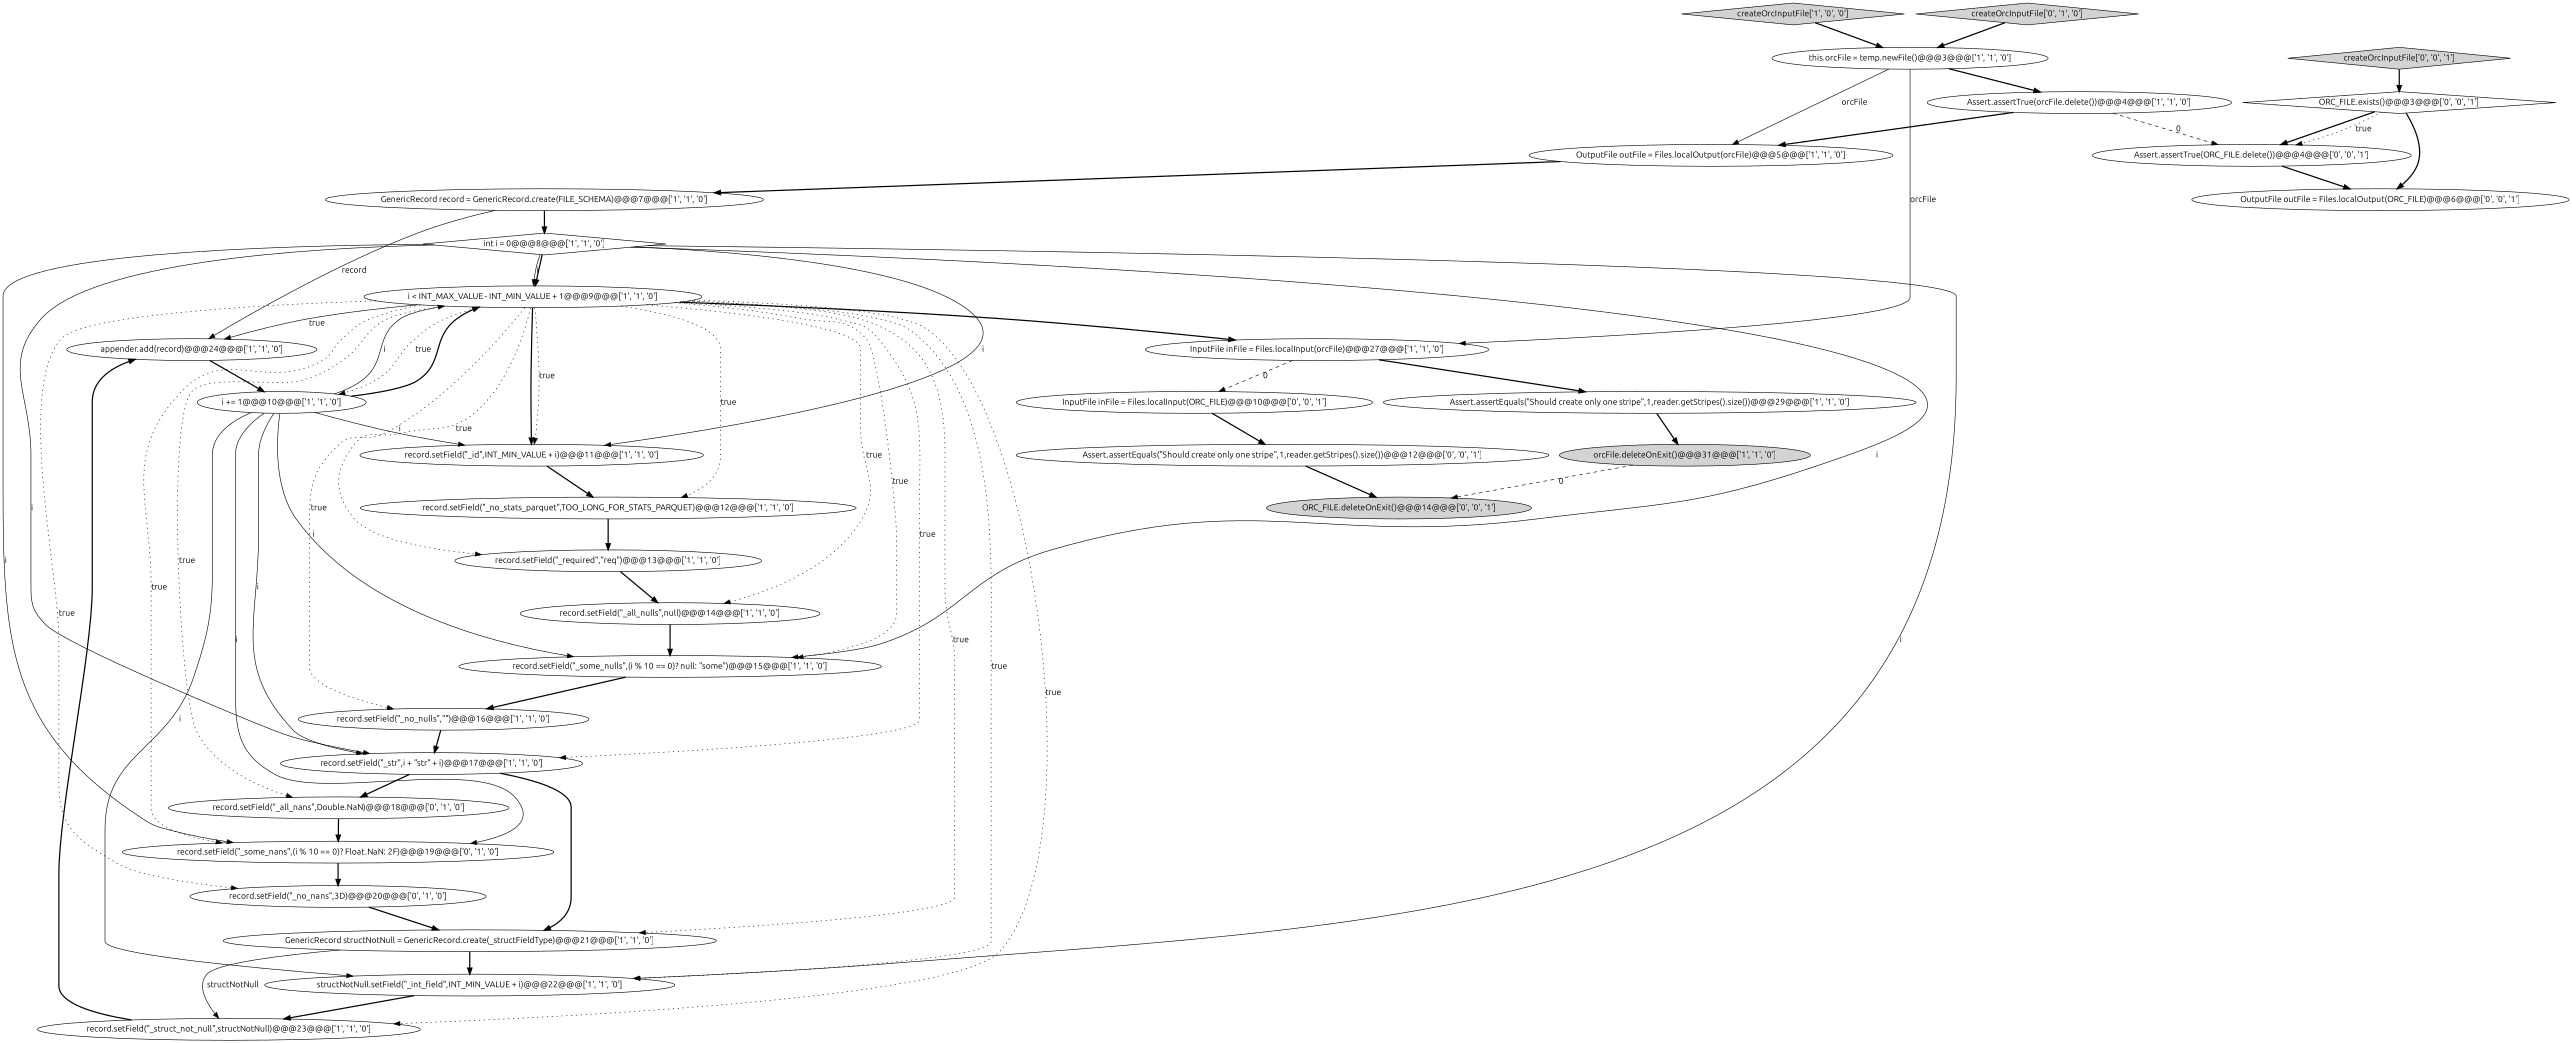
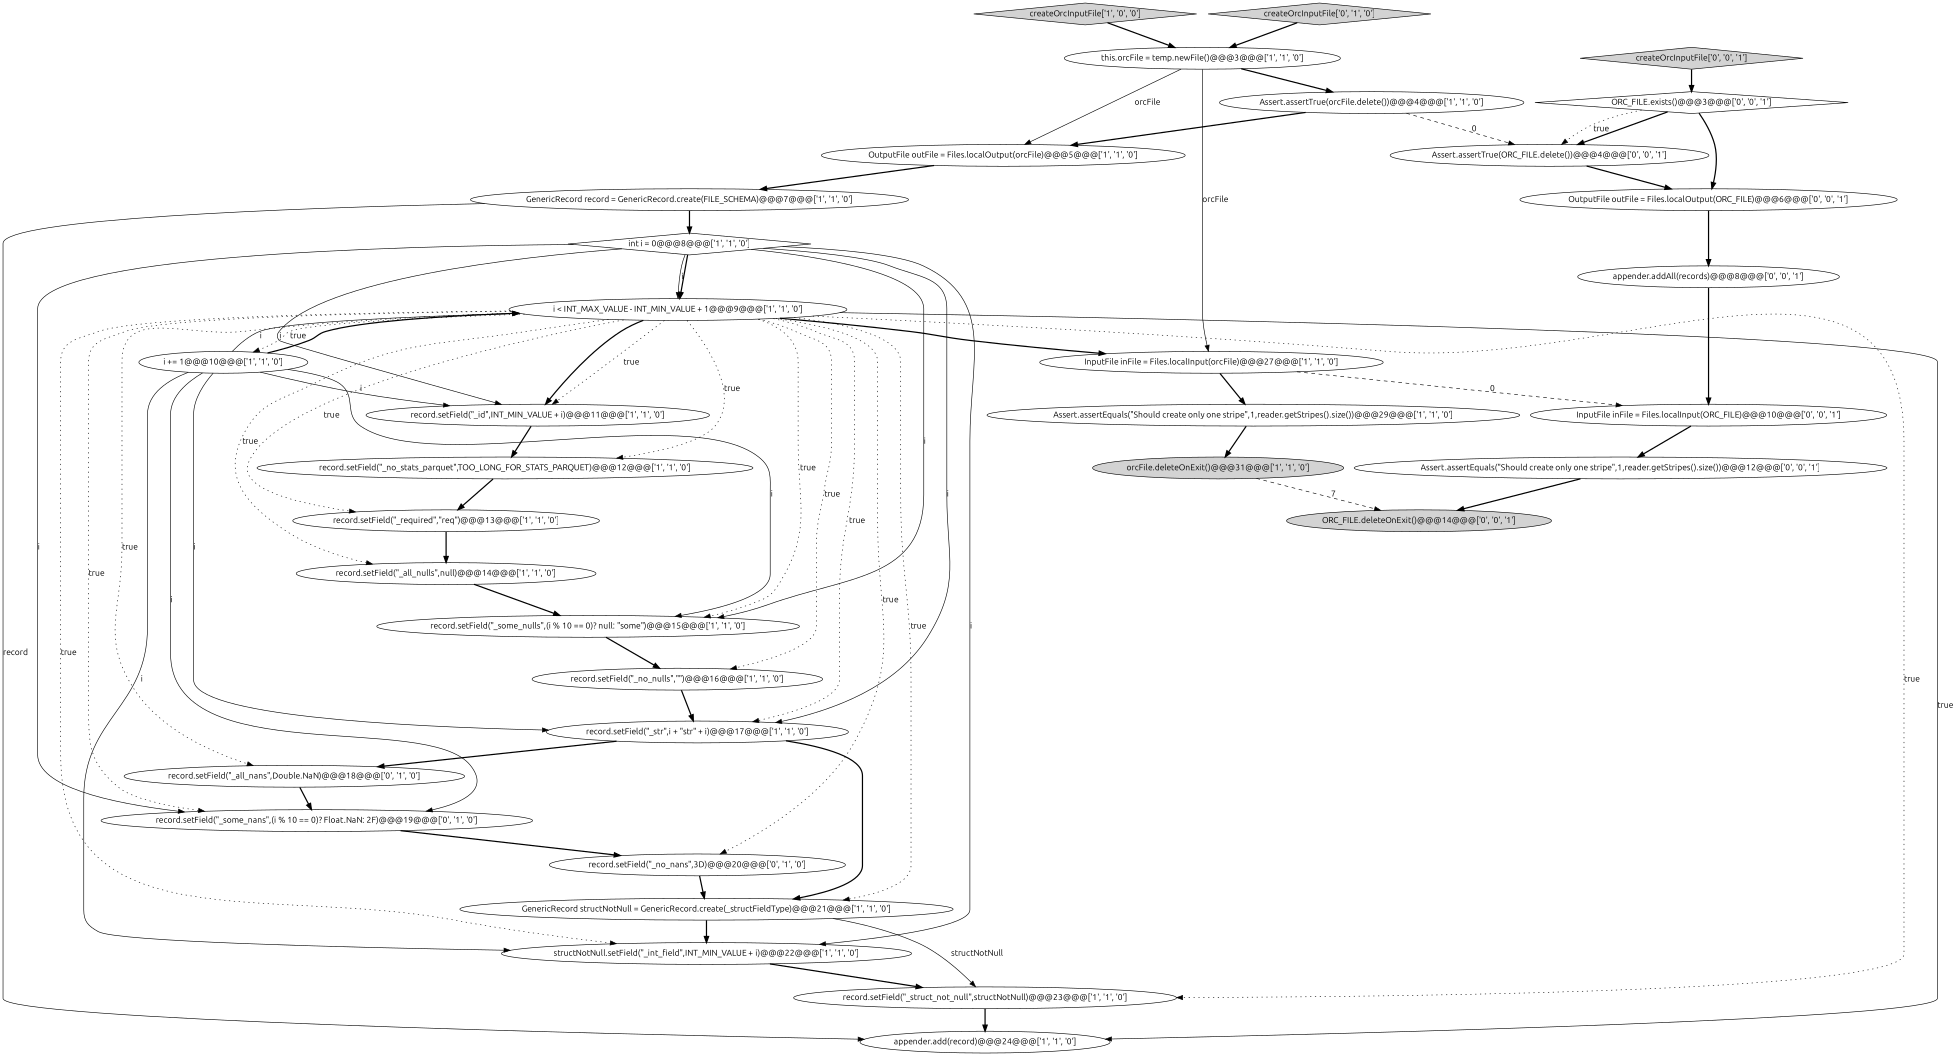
node "appender.addAll(records)@@@8@@@['0', '0', '1']": added
edge "appender.add(record)@@@24@@@['1', '1', '0']" -> "i += 1@@@10@@@['1', '1', '0']": removed
edge "orcFile.deleteOnExit()@@@31@@@['1', '1', '0']" -> "ORC_FILE.deleteOnExit()@@@14@@@['0', '0', '1']": label "0" -> "7"
